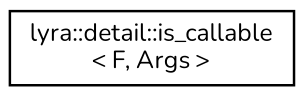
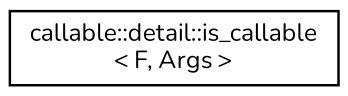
node "lyra::detail::is_callable < F, Args >": label "lyra::detail::is_callable < F, Args >" -> "callable::detail::is_callable < F, Args >"
